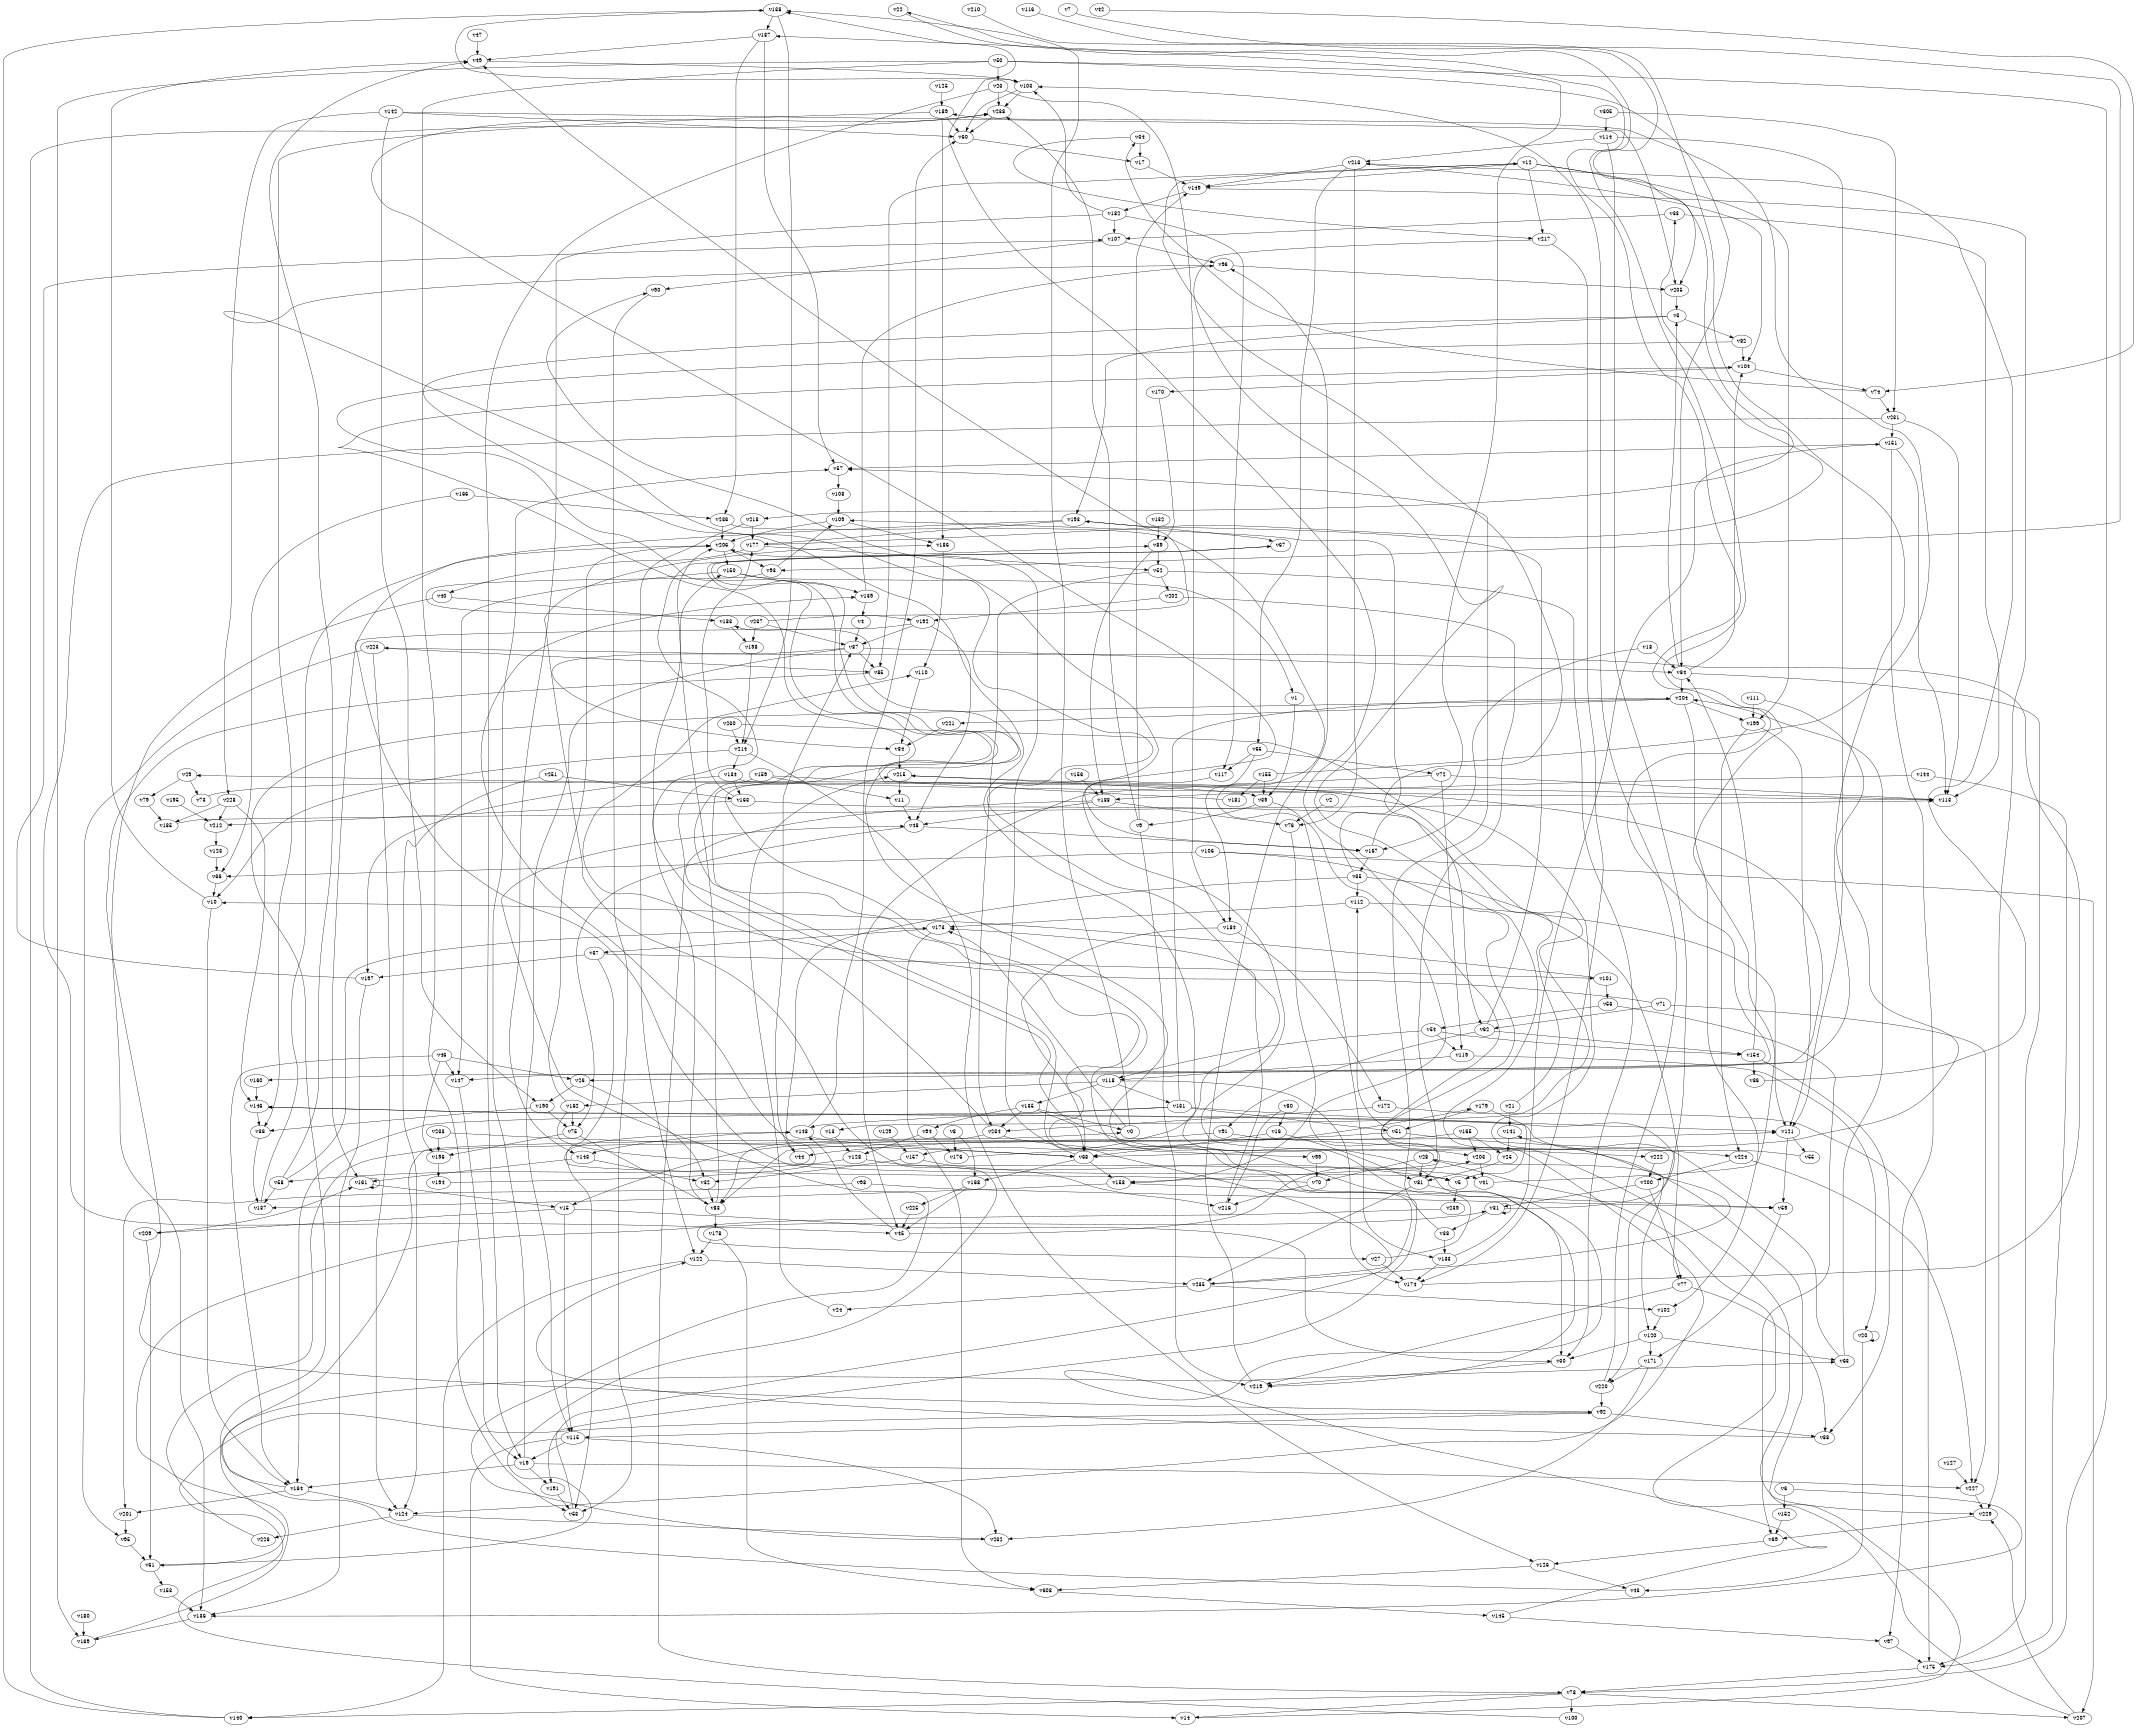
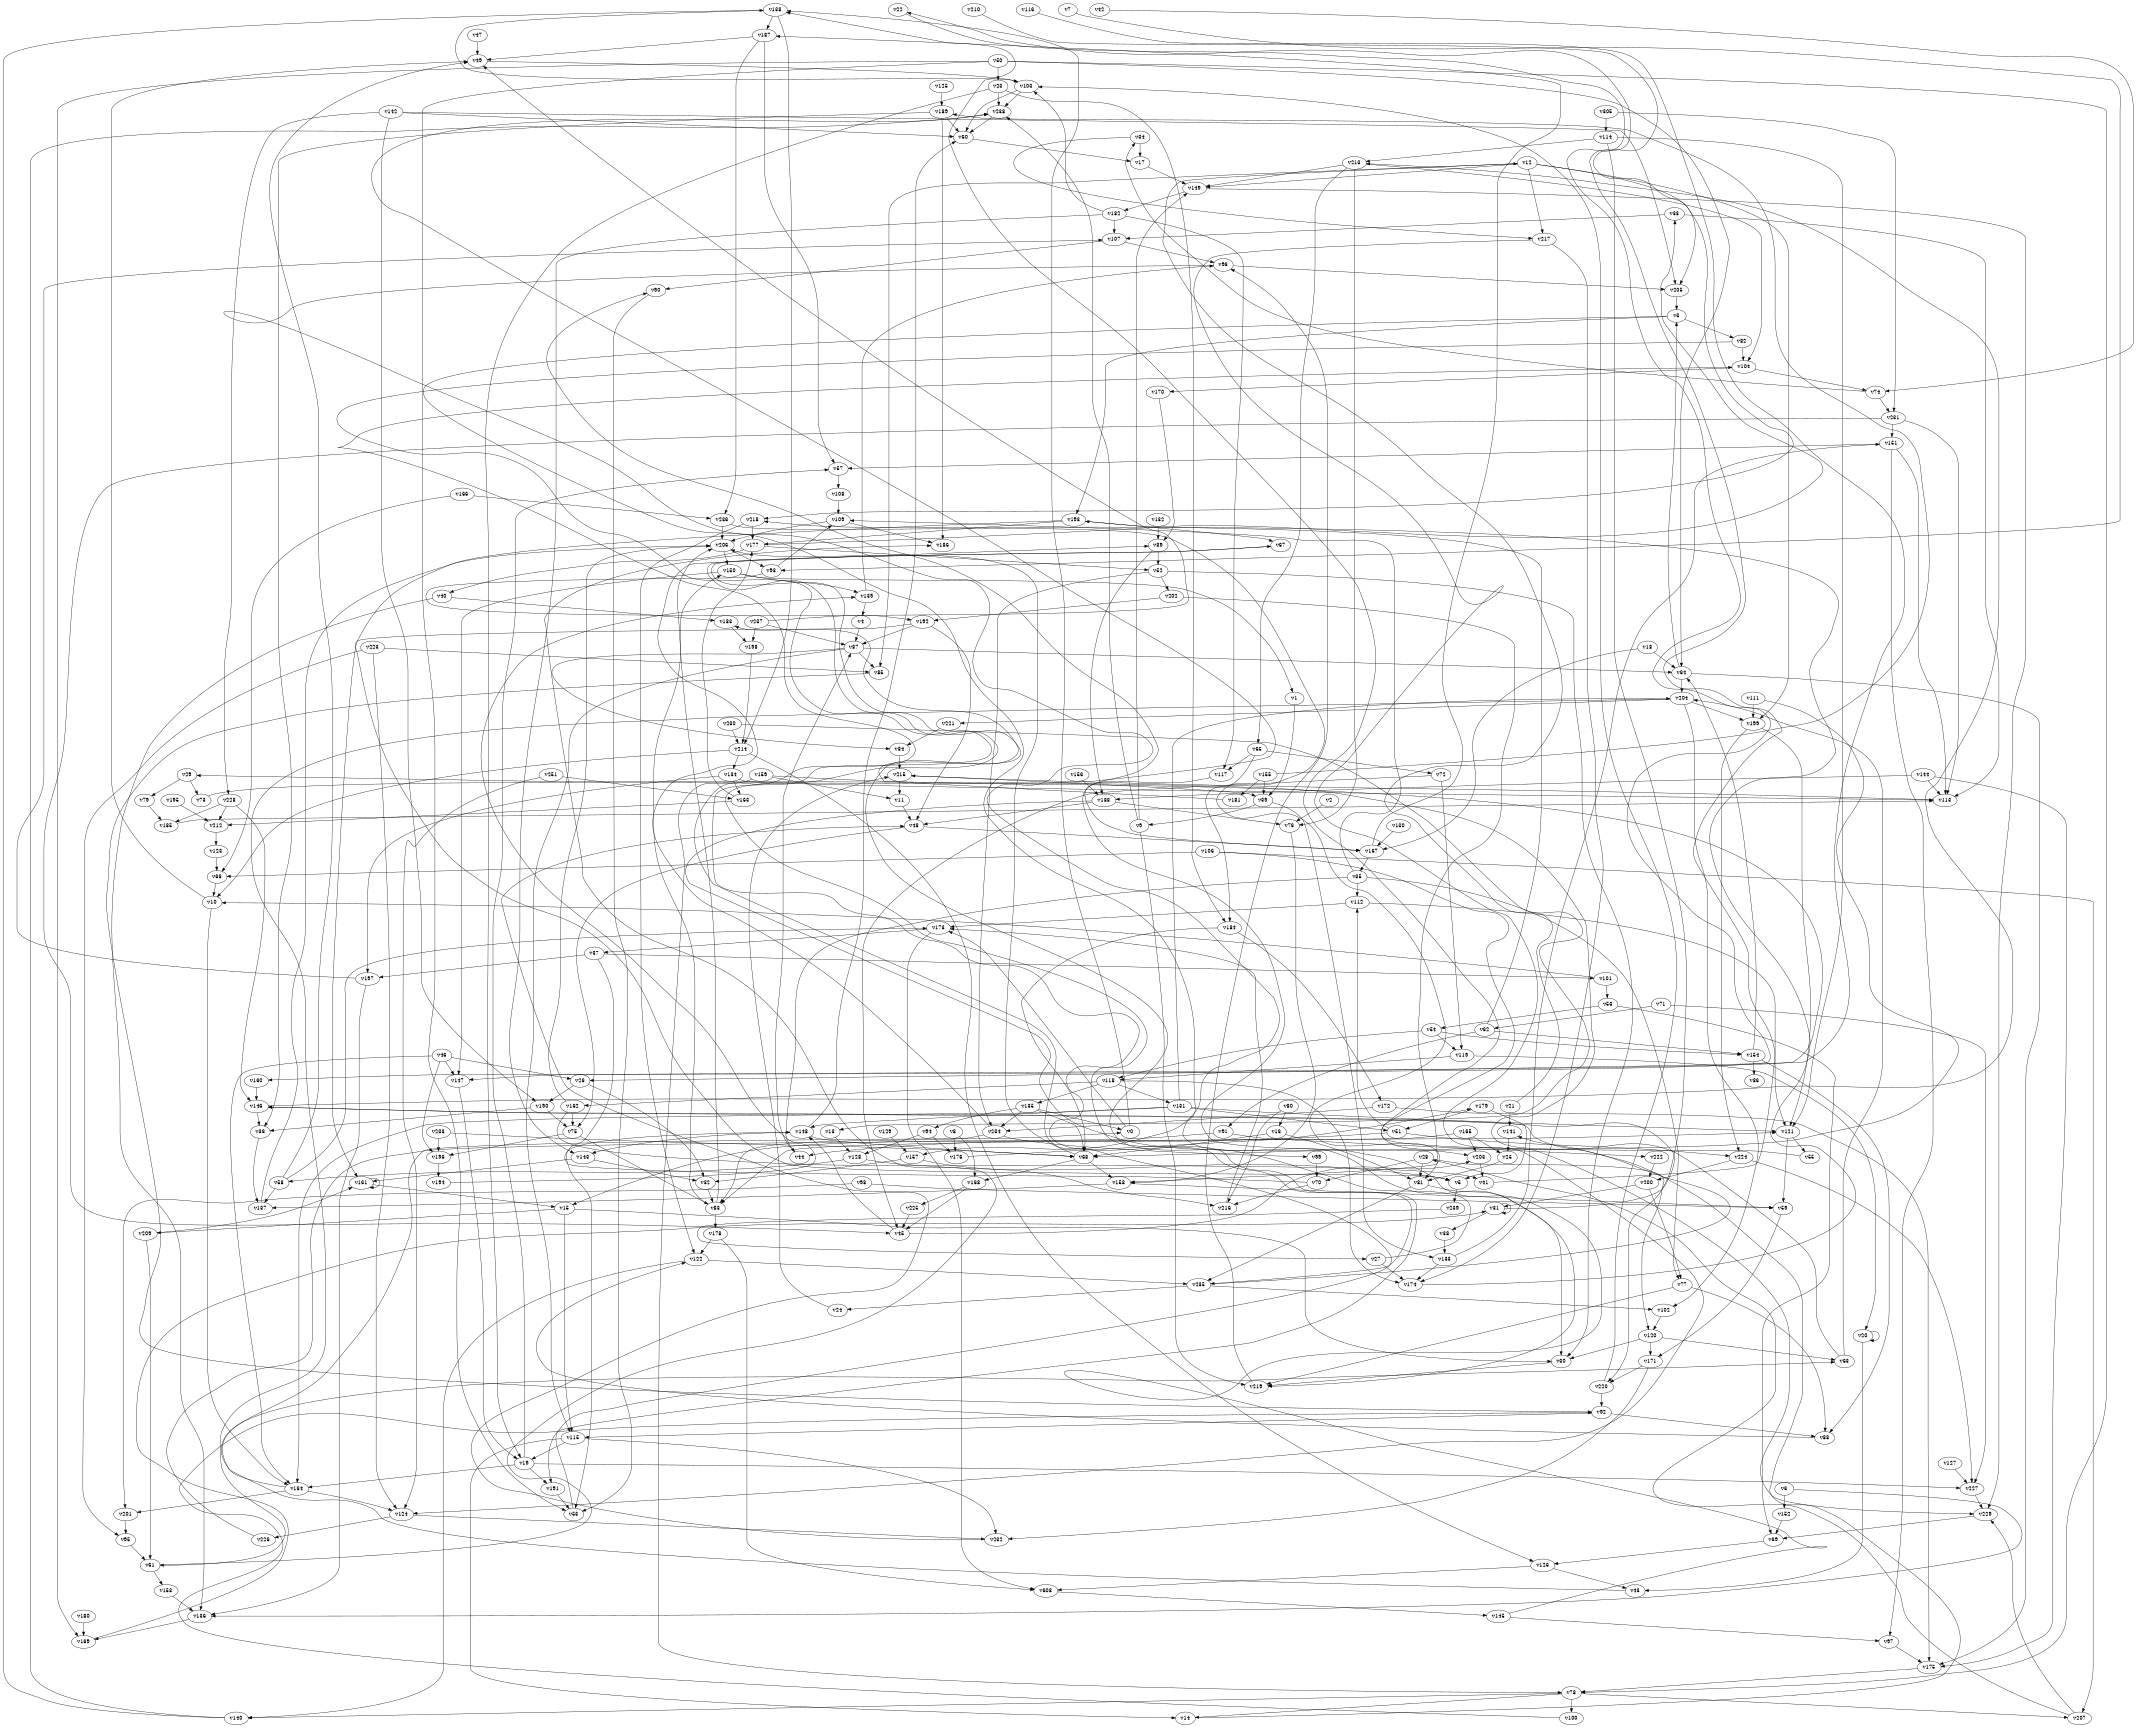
edge "v86" -> "v213": now "v146" -> "v213"
edge "v64" -> "v104": removed
edge "v38" -> "v57": removed
edge "v174" -> "v223": now "v174" -> "v218"
node "v110": removed
edge "v72" -> "v113": now "v144" -> "v113"
edge "v163" -> "v62": removed
node "v130": added
